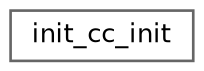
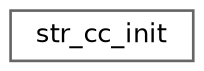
node "init_cc_init": label "init_cc_init" -> "str_cc_init"
